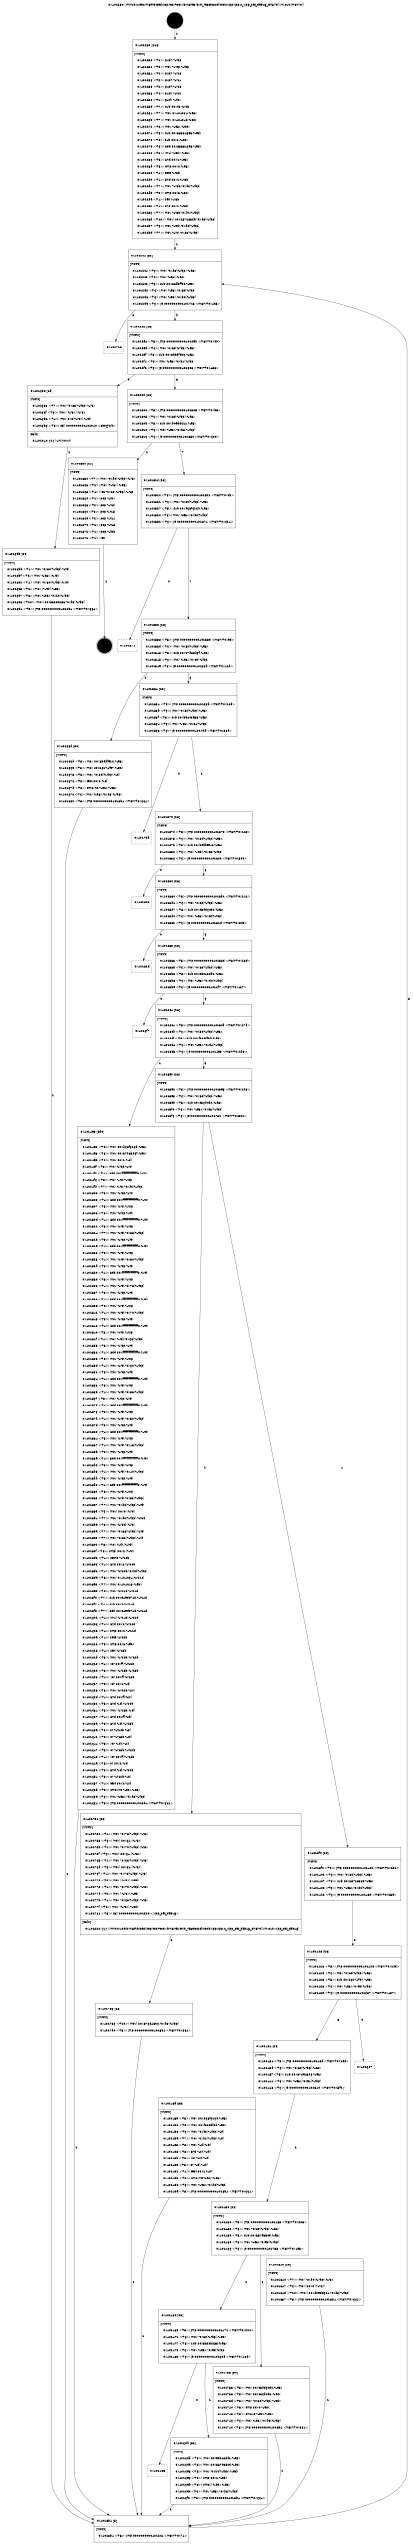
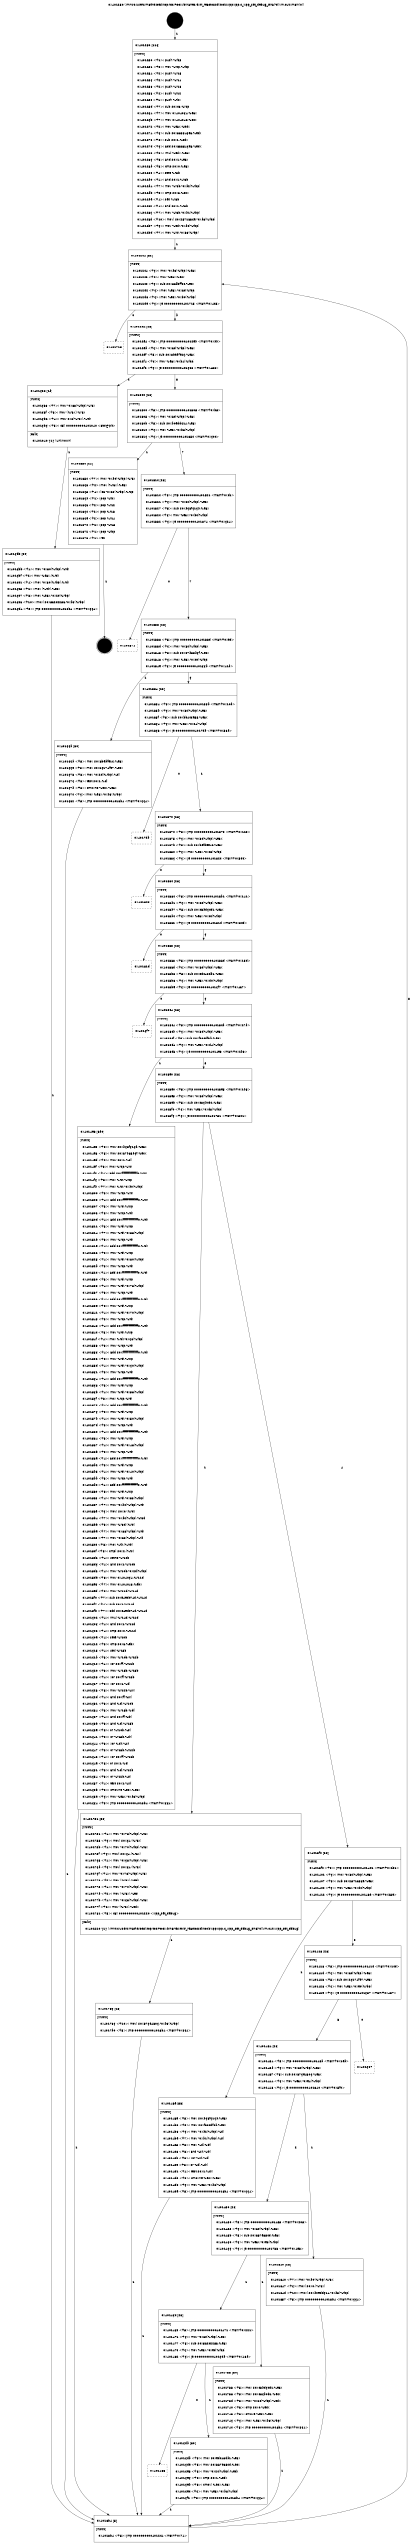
edge "0x4013fc [28]" -> "0x4014ae [53]": added, label "1"
edge "0x401434 [28]" -> "0x401840 [28]": added, label "1"
